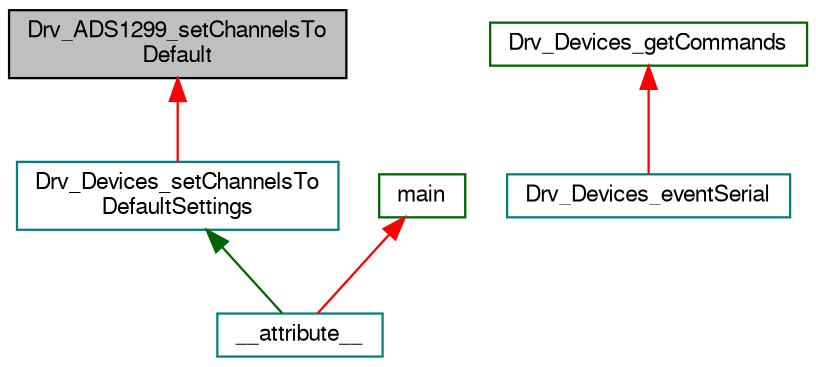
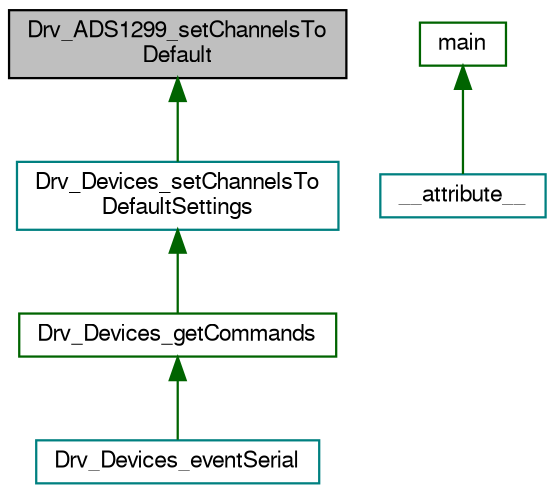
edge "Drv_Devices_setChannelsTo DefaultSettings" -> "Drv_ADS1299_setChannelsTo Default": color red -> darkgreen
edge "Drv_Devices_eventSerial" -> "Drv_Devices_getCommands": color red -> darkgreen
edge "__attribute__" -> "main": color red -> darkgreen
edge "__attribute__" -> "Drv_Devices_setChannelsTo DefaultSettings": now "Drv_Devices_getCommands" -> "Drv_Devices_setChannelsTo DefaultSettings"
